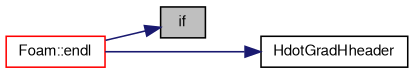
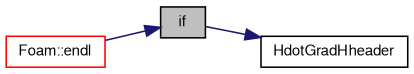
edge "Foam::endl" -> "HdotGradHheader": now "if" -> "HdotGradHheader"
